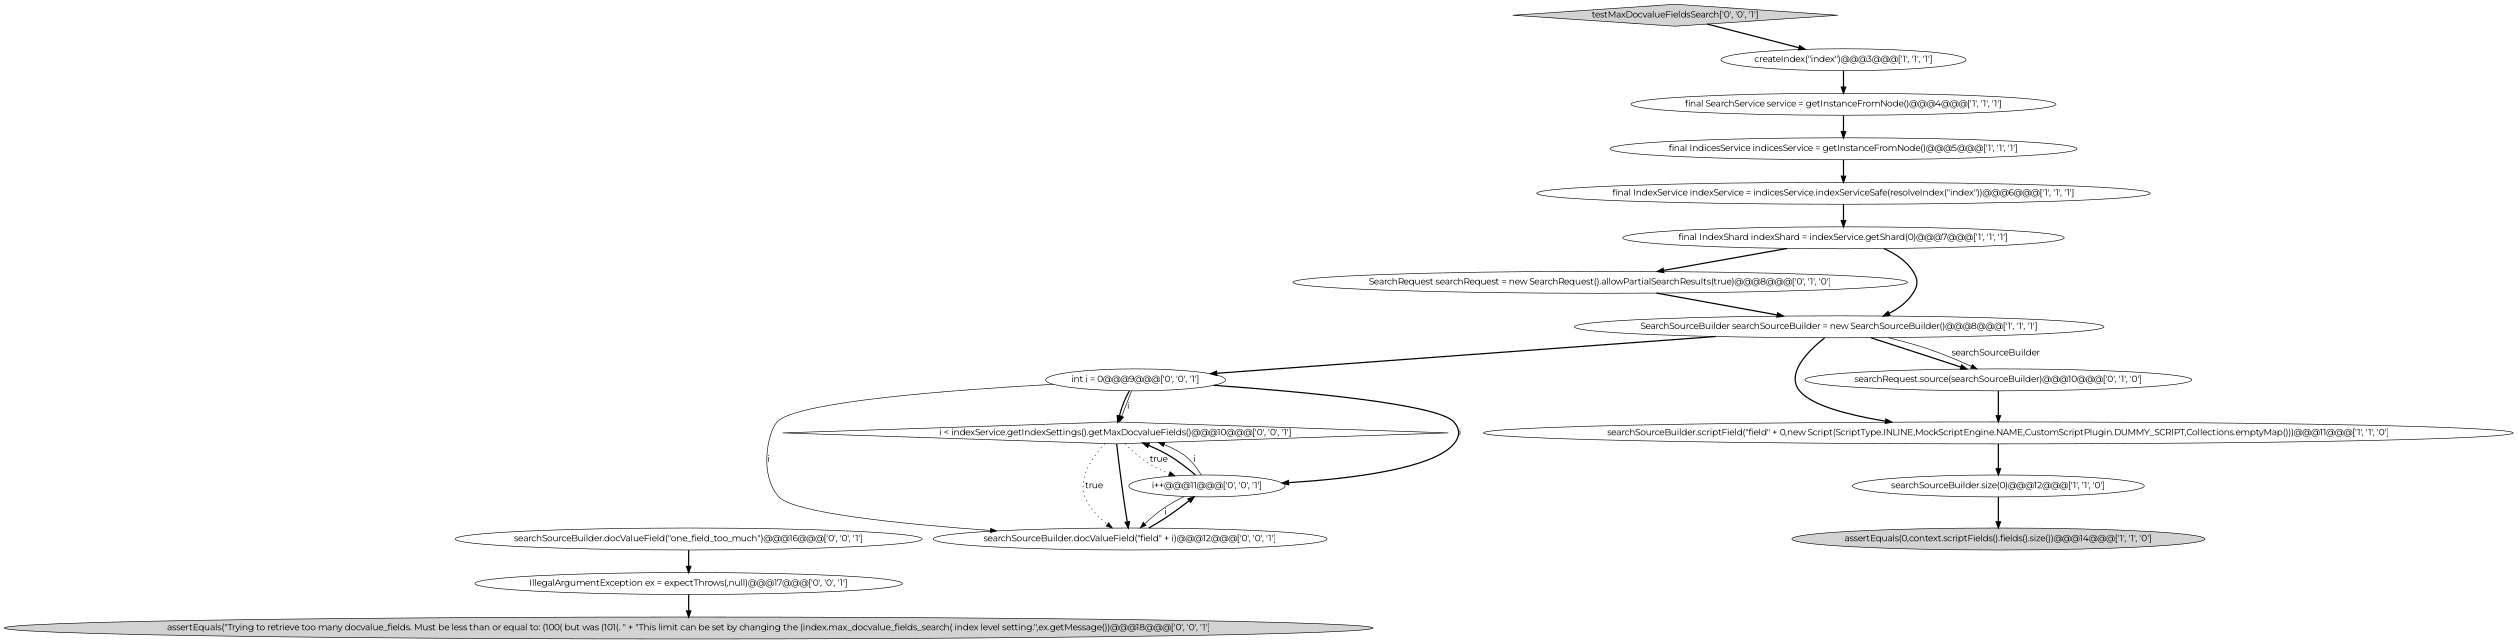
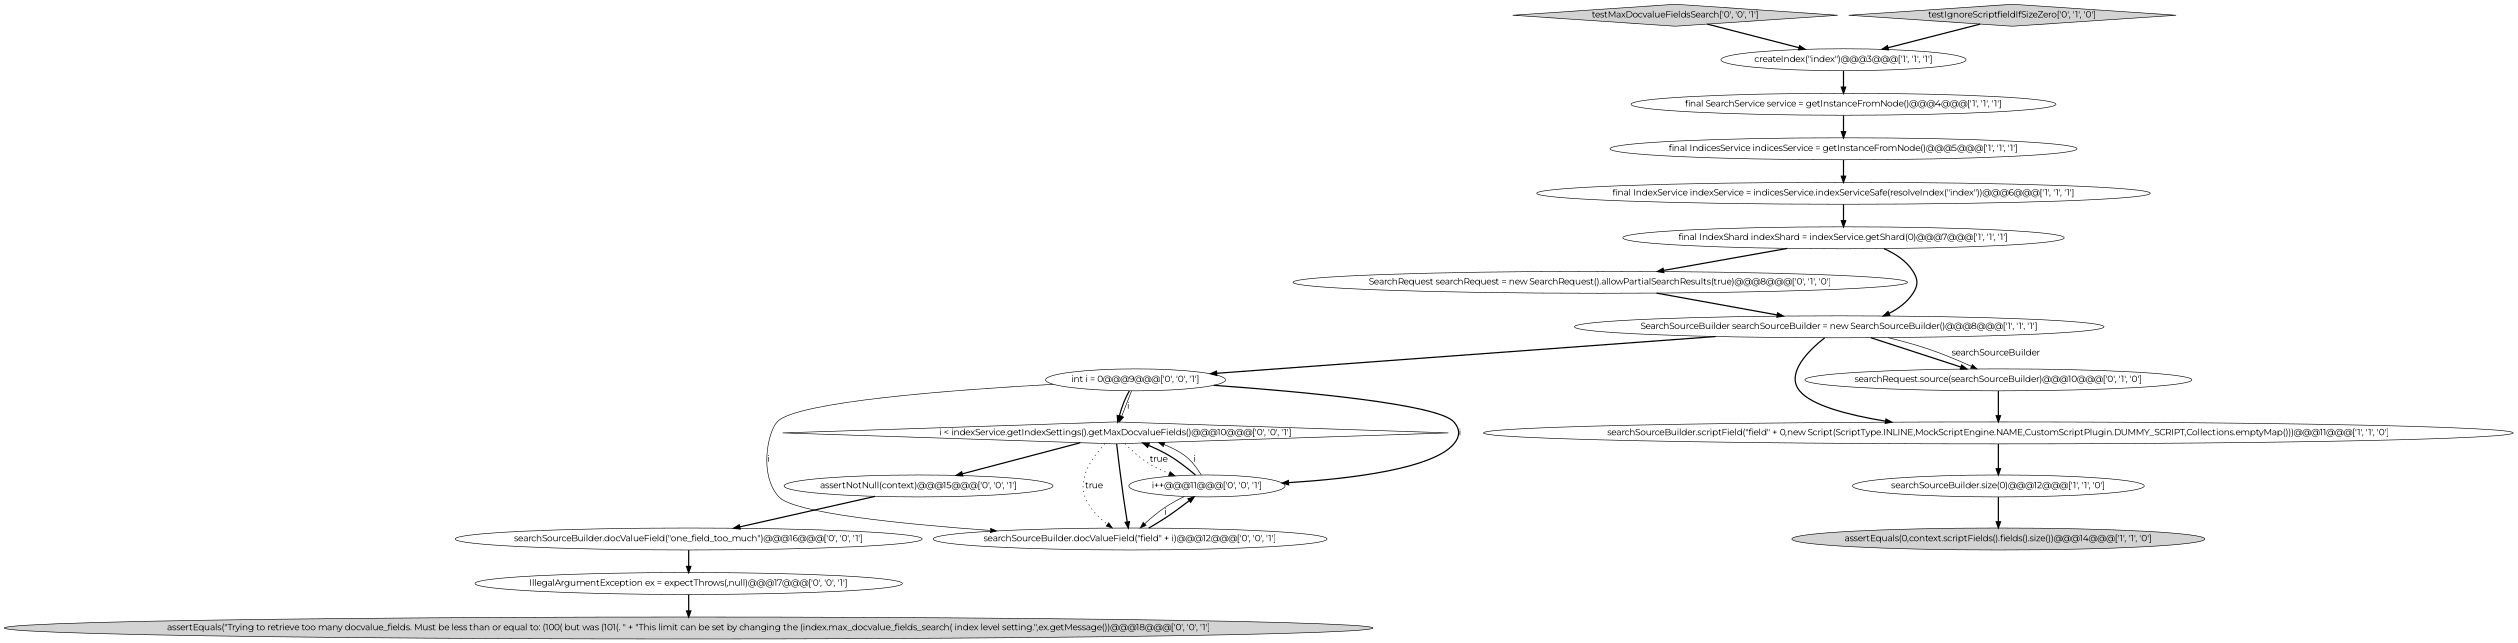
node "testIgnoreScriptfieldIfSizeZero['0', '1', '0']": added
node "assertNotNull(context)@@@15@@@['0', '0', '1']": added
